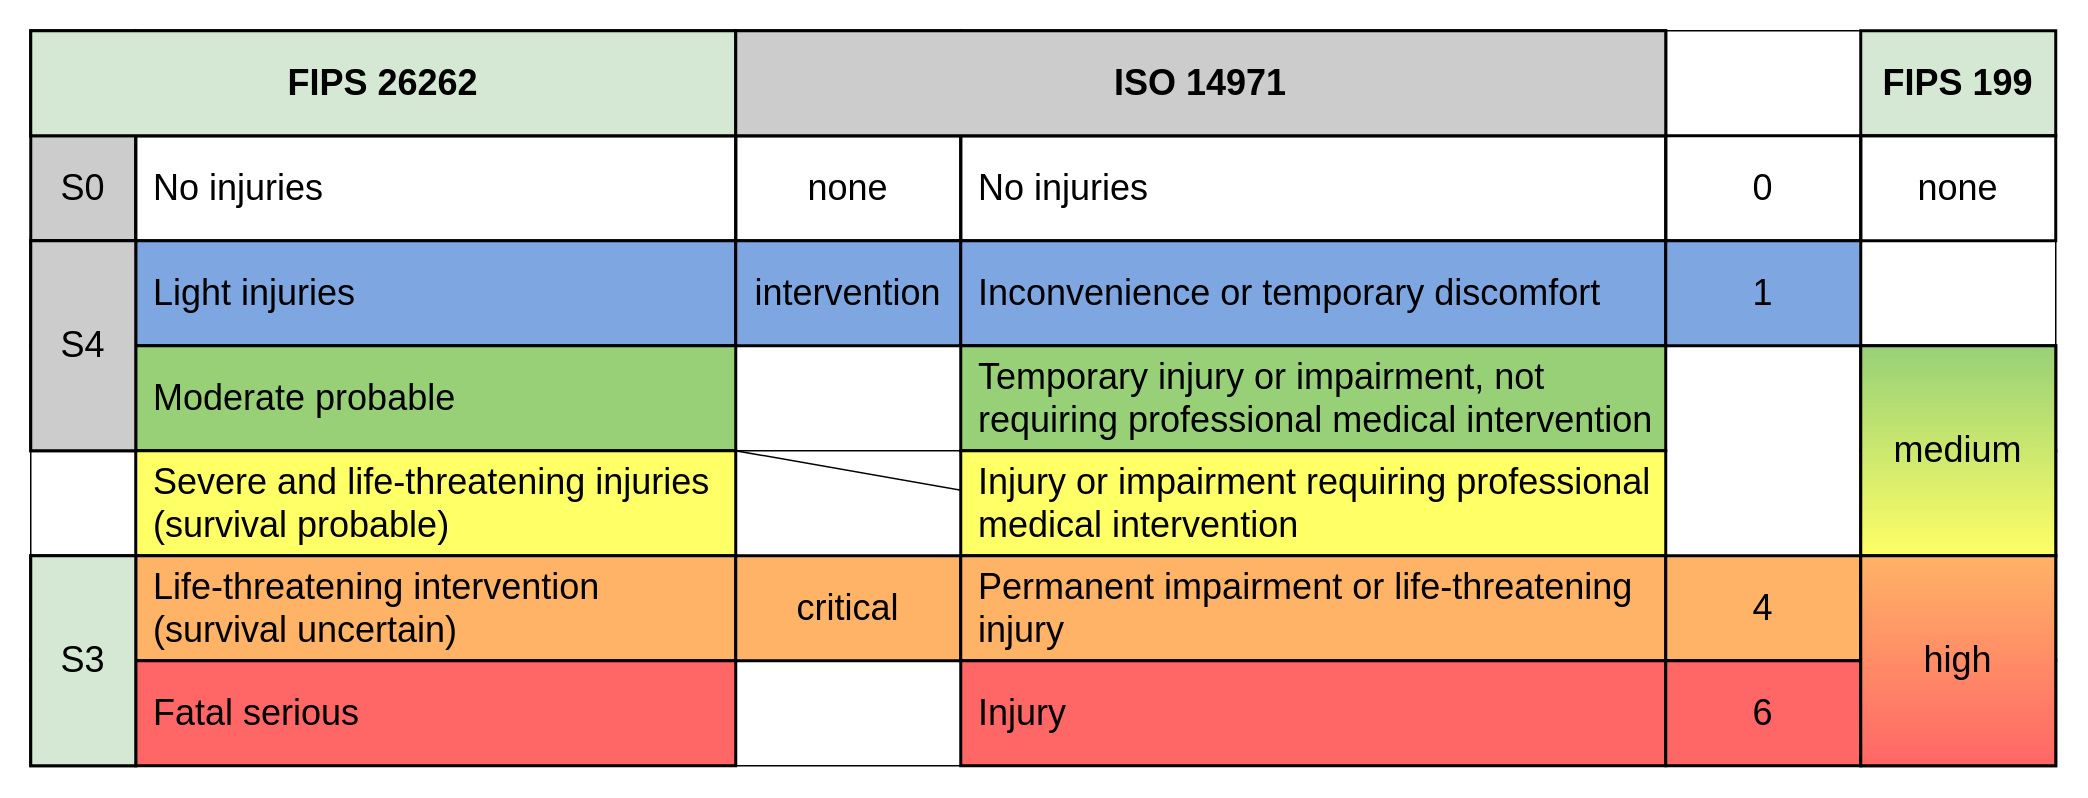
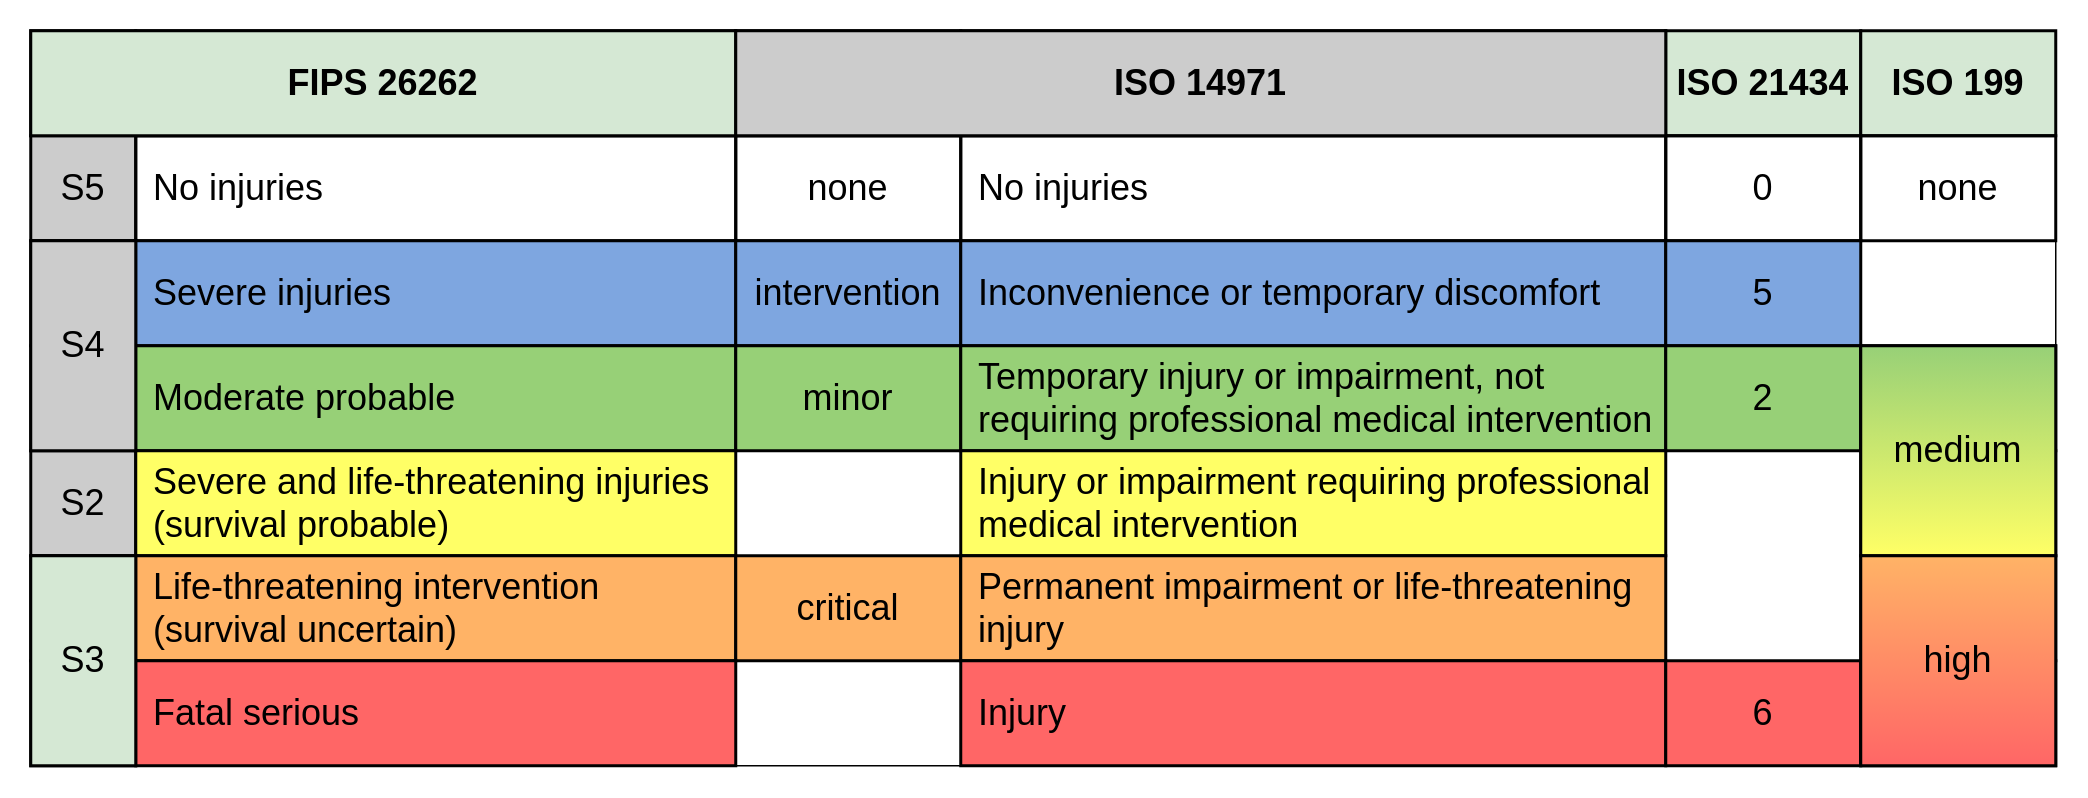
node "ISO 21434": added
node "FIPS 199": label "FIPS 199" -> "ISO 199"
node "S0": label "S0" -> "S5"
node "Light injuries": label "Light injuries" -> "Severe injuries"
node "1": label "1" -> "5"
node "minor": added
node "2": added
node "S2": added
node "4": removed
